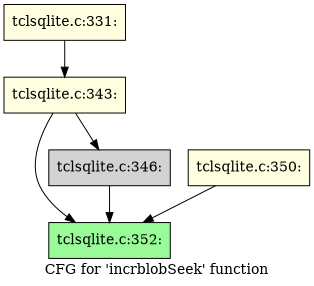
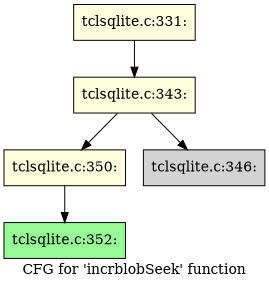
edge "tclsqlite.c:343:" -> "tclsqlite.c:352:": now "tclsqlite.c:343:" -> "tclsqlite.c:350:"
edge "tclsqlite.c:346:" -> "tclsqlite.c:352:": removed
